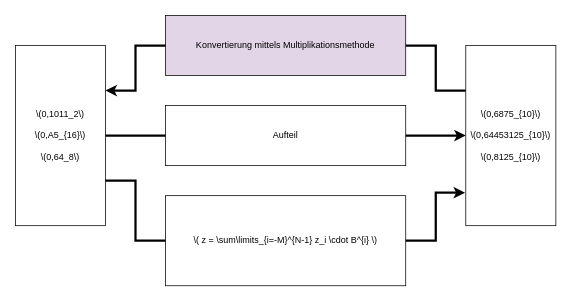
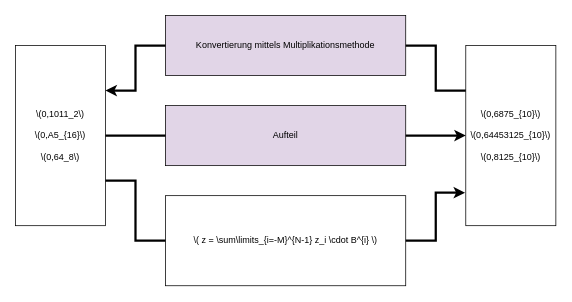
node "Aufteil": fillcolor #ffffff -> #e1d5e7
